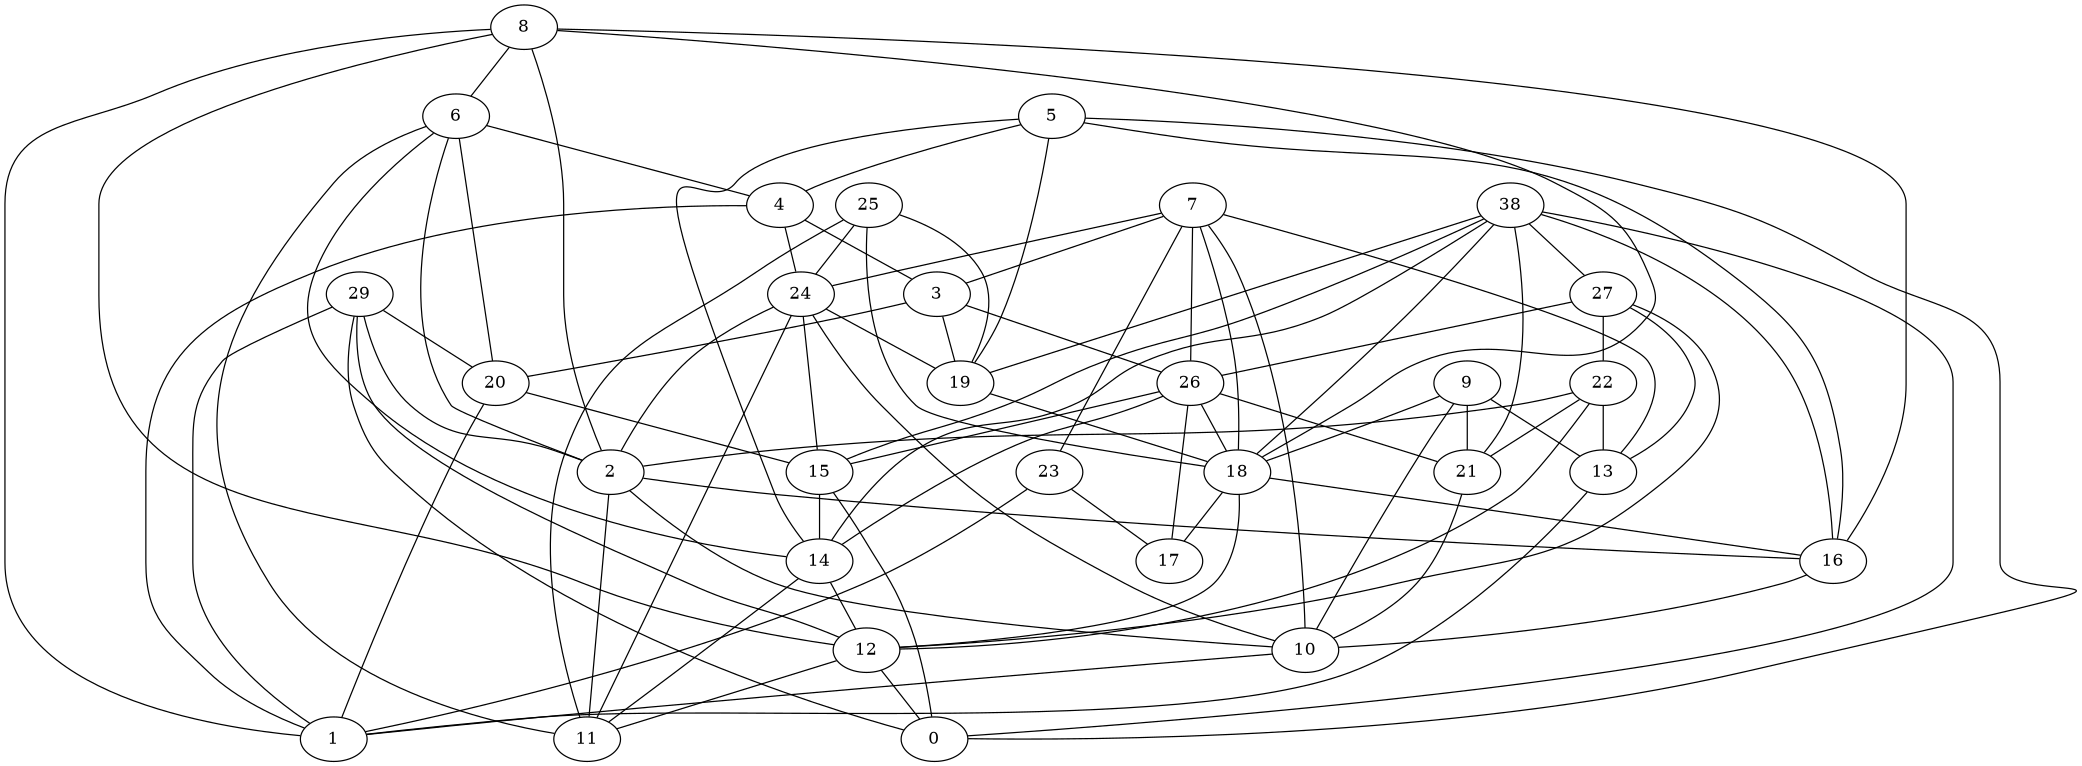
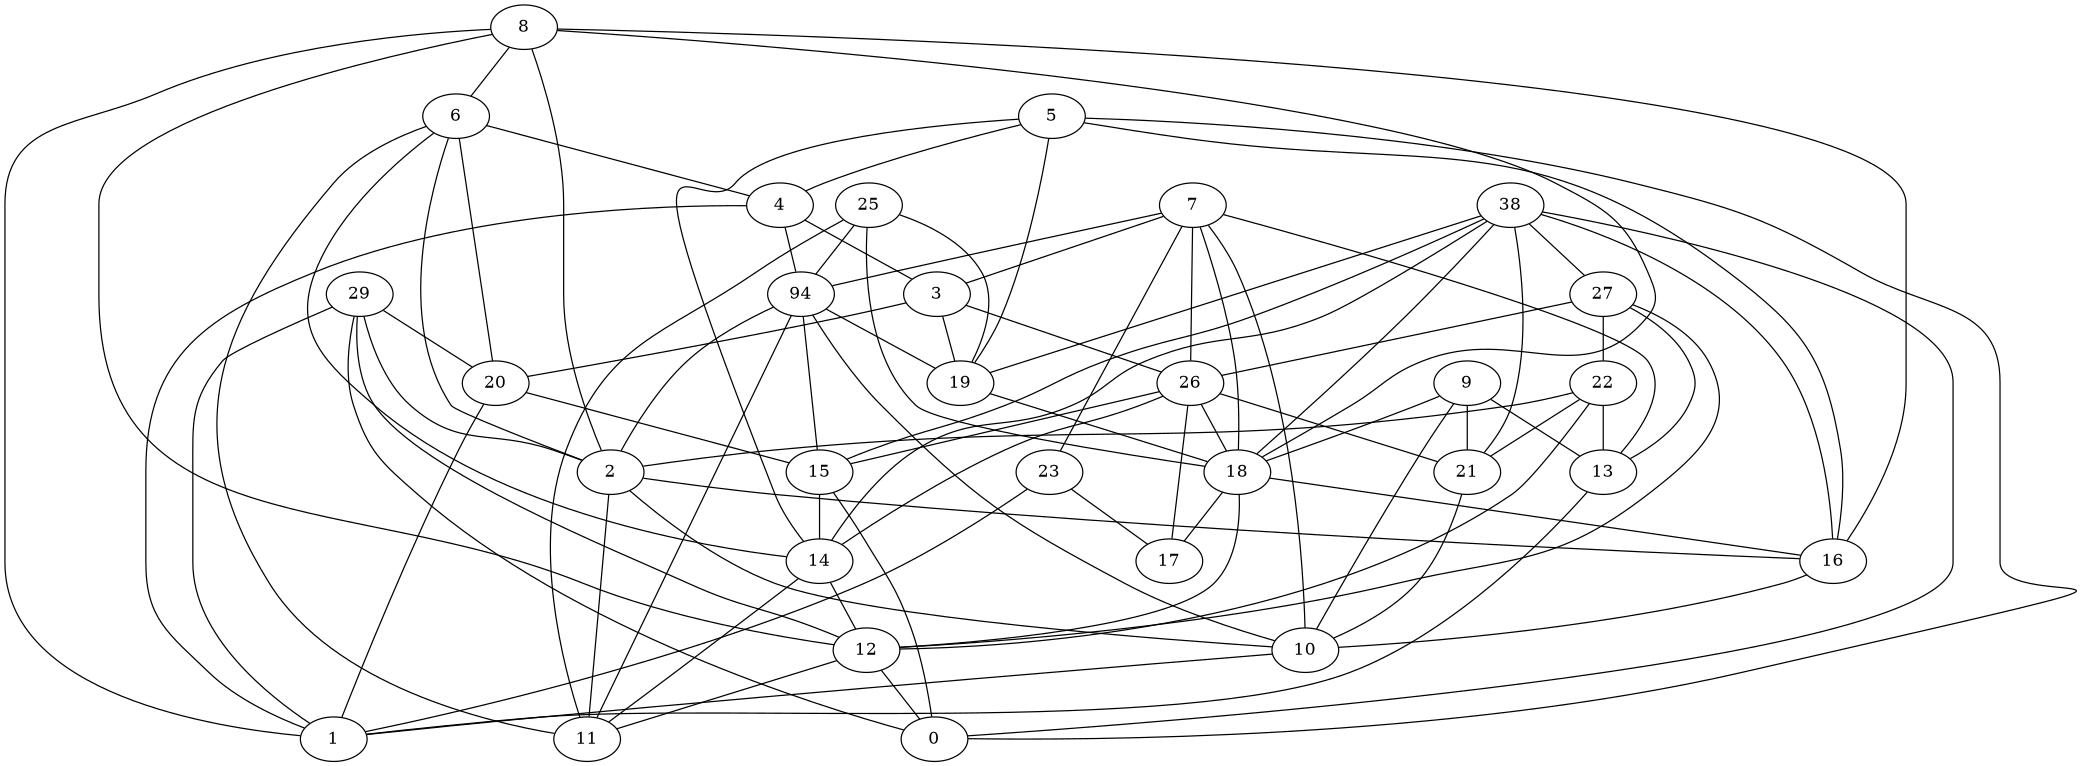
node "24": label "24" -> "94"
